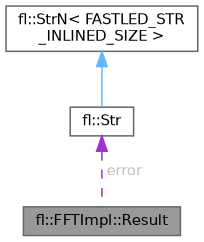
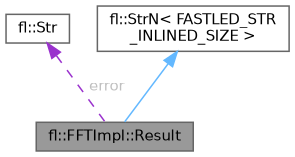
edge "fl::Str" -> "fl::StrN< FASTLED_STR _INLINED_SIZE >": now "fl::FFTImpl::Result" -> "fl::StrN< FASTLED_STR _INLINED_SIZE >"
